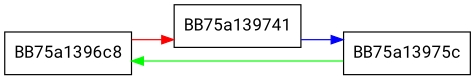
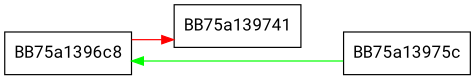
edge "BB75a139741" -> "BB75a13975c": removed
